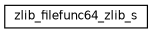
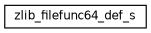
node "zlib_filefunc64_zlib_s": label "zlib_filefunc64_zlib_s" -> "zlib_filefunc64_def_s"
